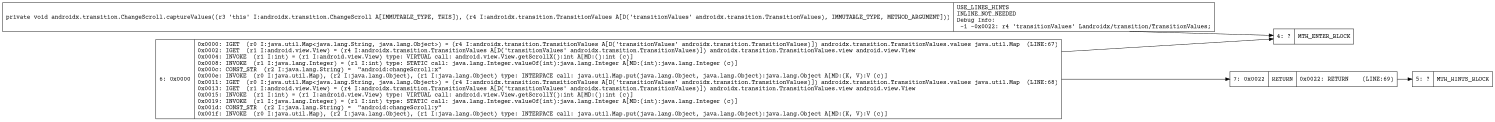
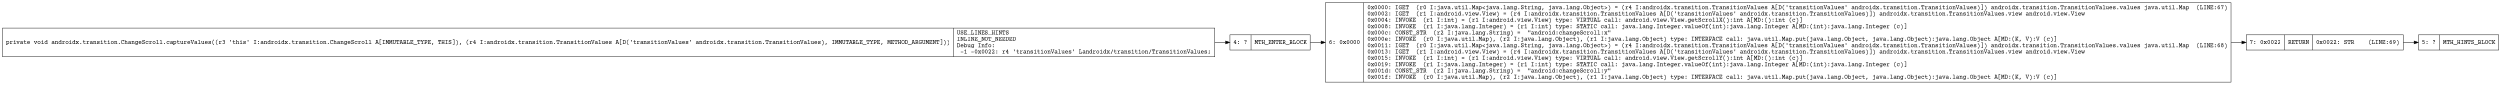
edge "6: 0x0000" -> "4: ?": reversed
node "7: 0x0022": text "0x0022: RETURN    (LINE:69)" -> "0x0022: STR    (LINE:69)"
